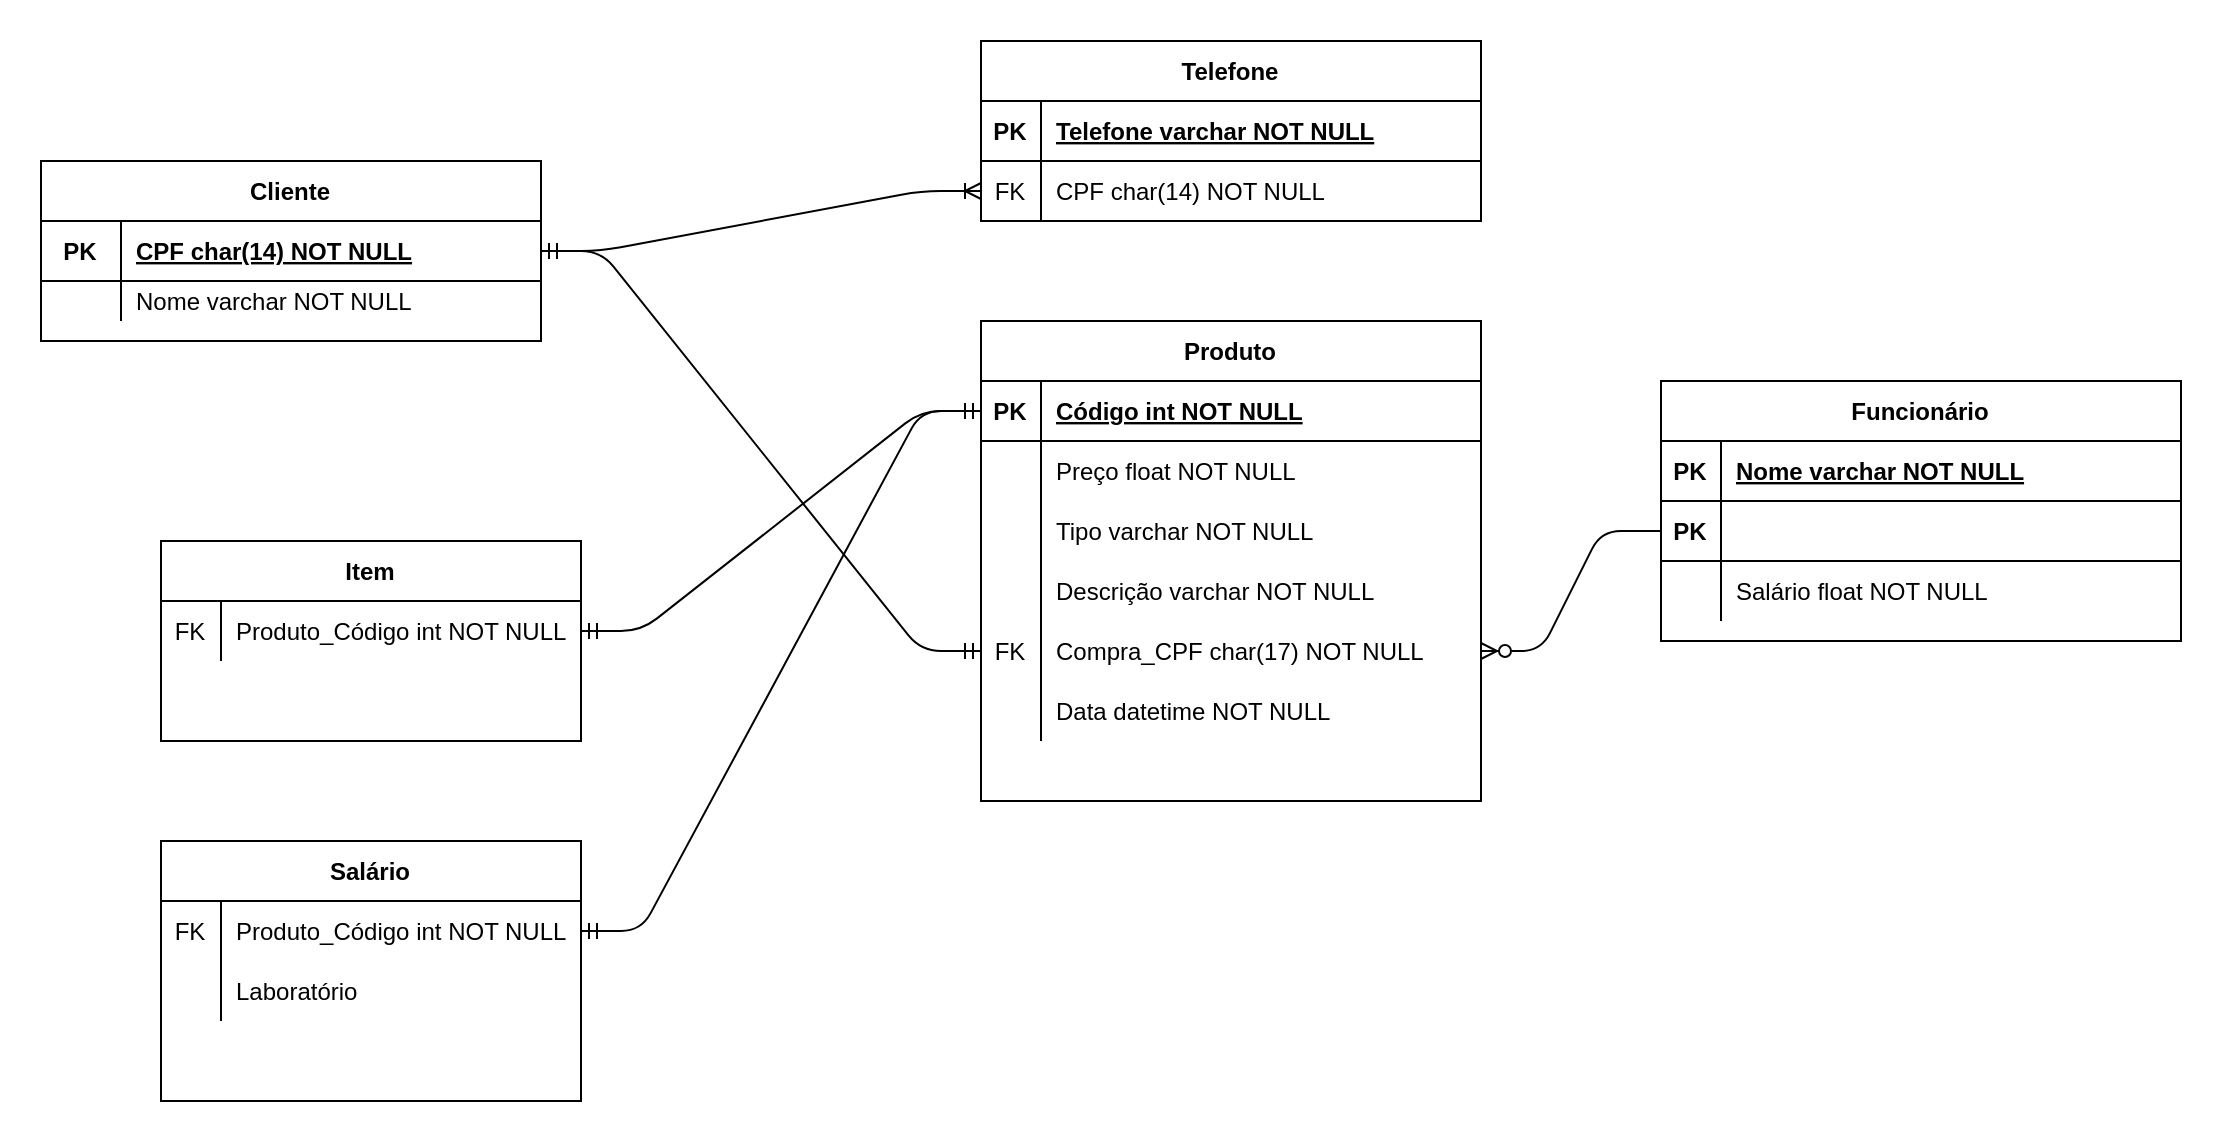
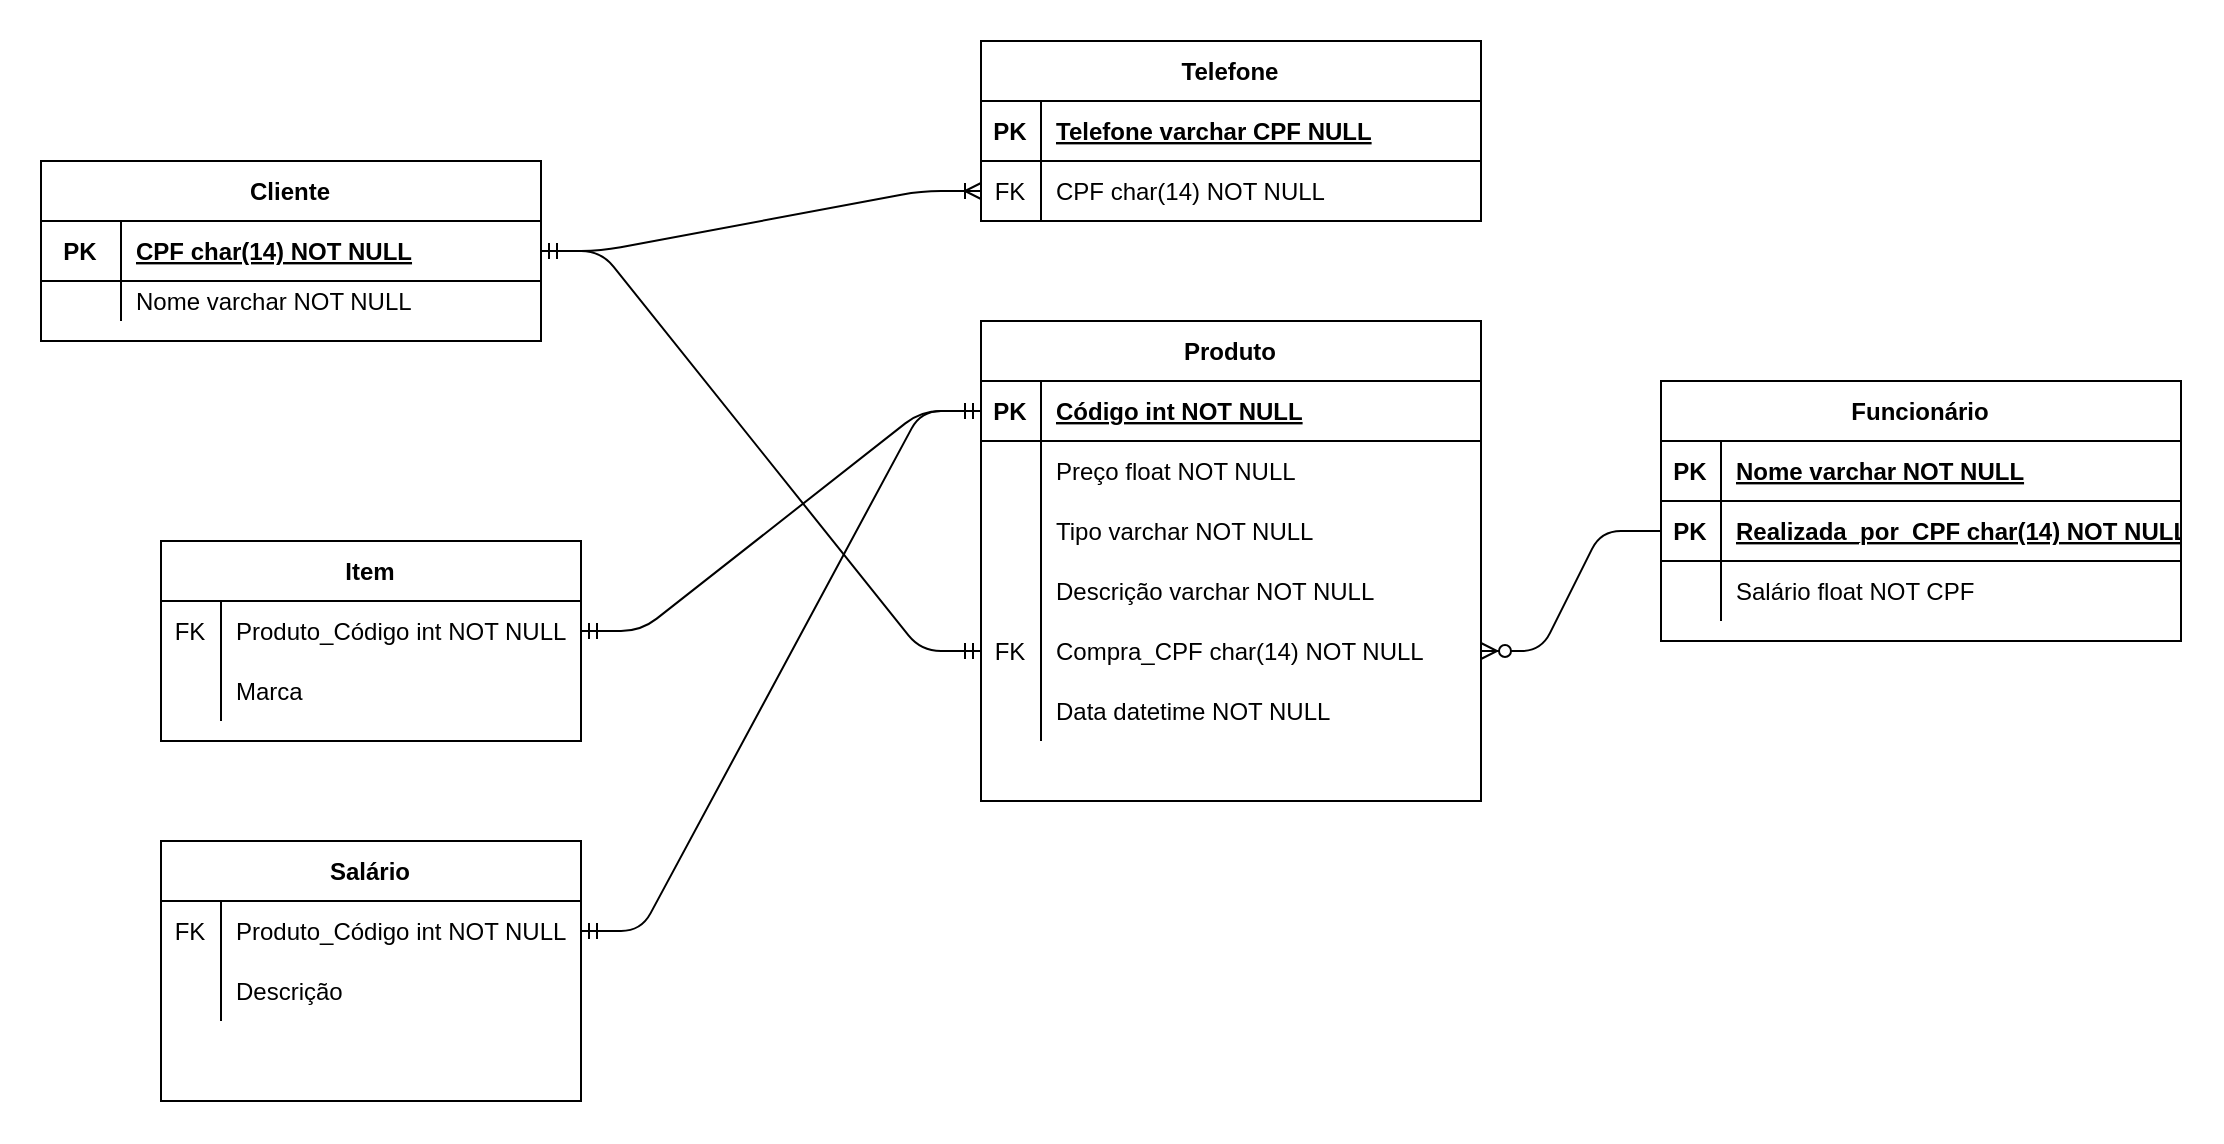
node "Telefone varchar NOT NULL": label "Telefone varchar NOT NULL" -> "Telefone varchar CPF NULL"
node "Realizada_por_CPF char(14) NOT NULL": added
node "Salário float NOT NULL": label "Salário float NOT NULL" -> "Salário float NOT CPF"
node "Compra_CPF char(17) NOT NULL": label "Compra_CPF char(17) NOT NULL" -> "Compra_CPF char(14) NOT NULL"
node "Marca": added
node "Laboratório": label "Laboratório" -> "Descrição"
